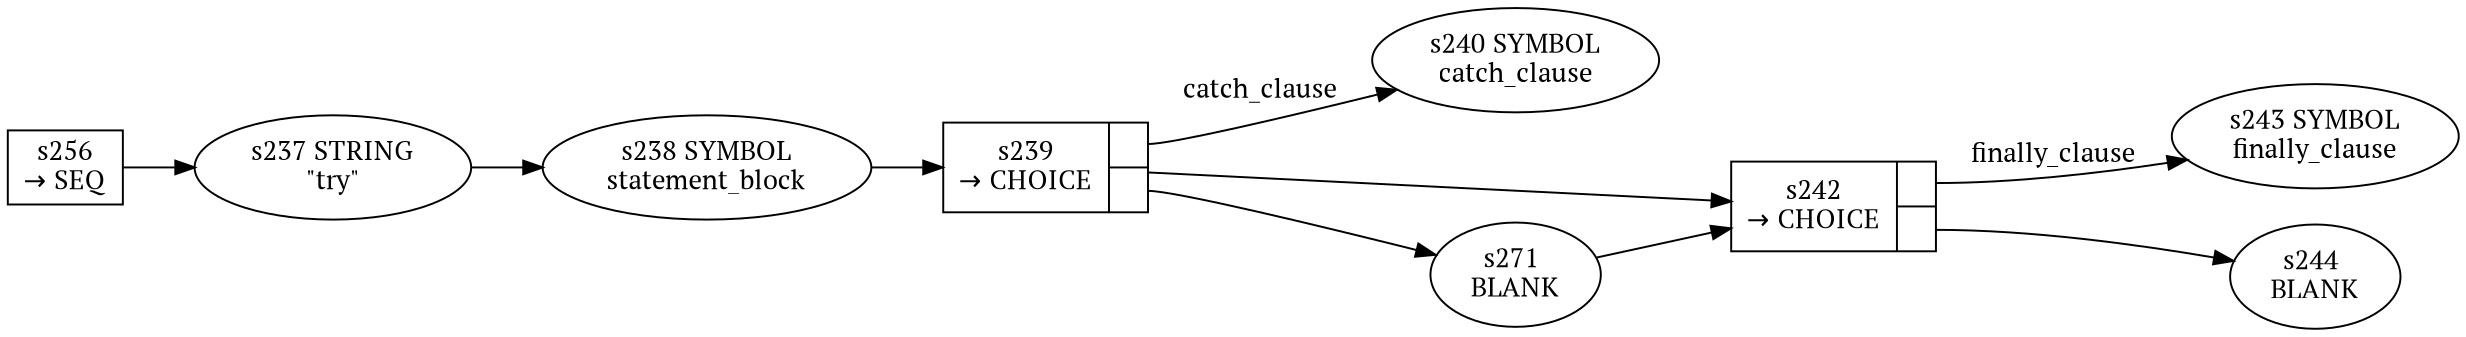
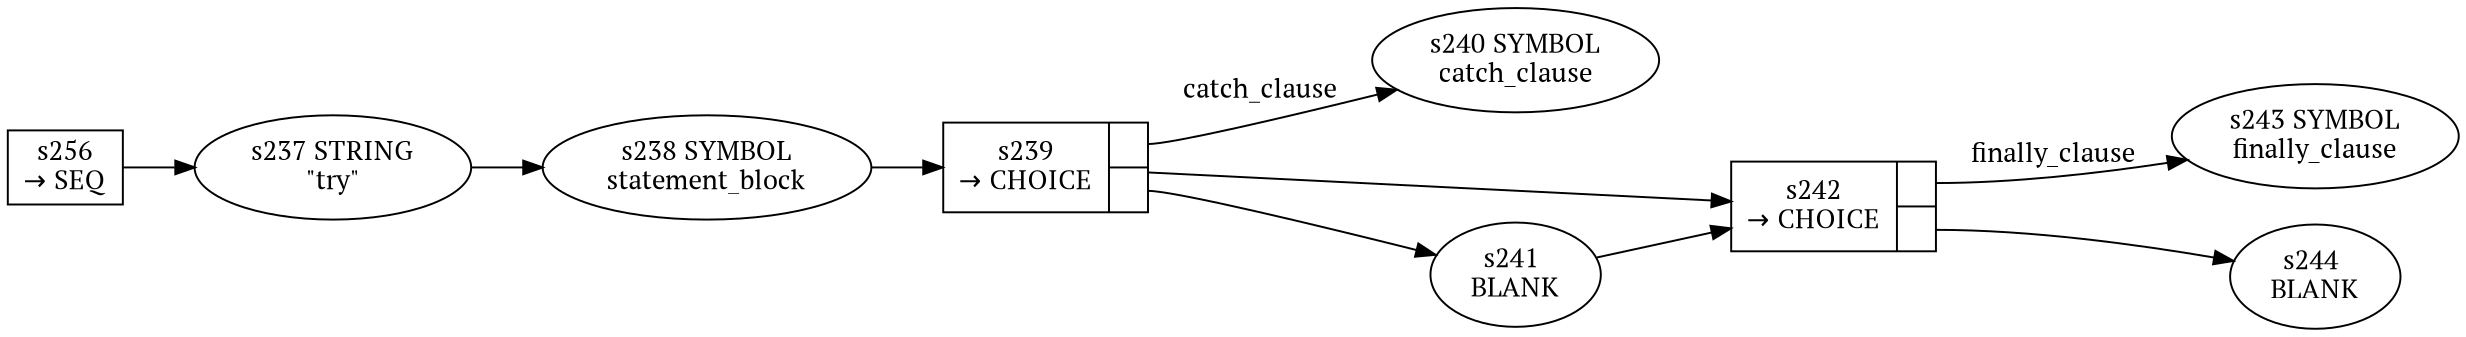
node "s271 BLANK": label "s271 BLANK" -> "s241 BLANK"
